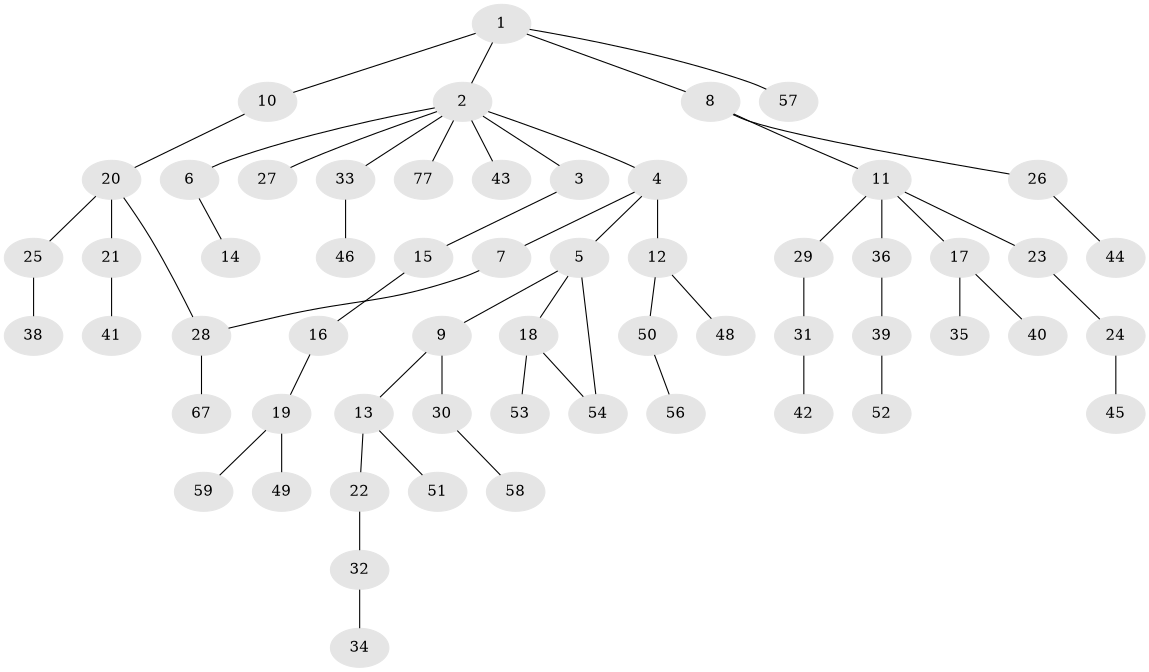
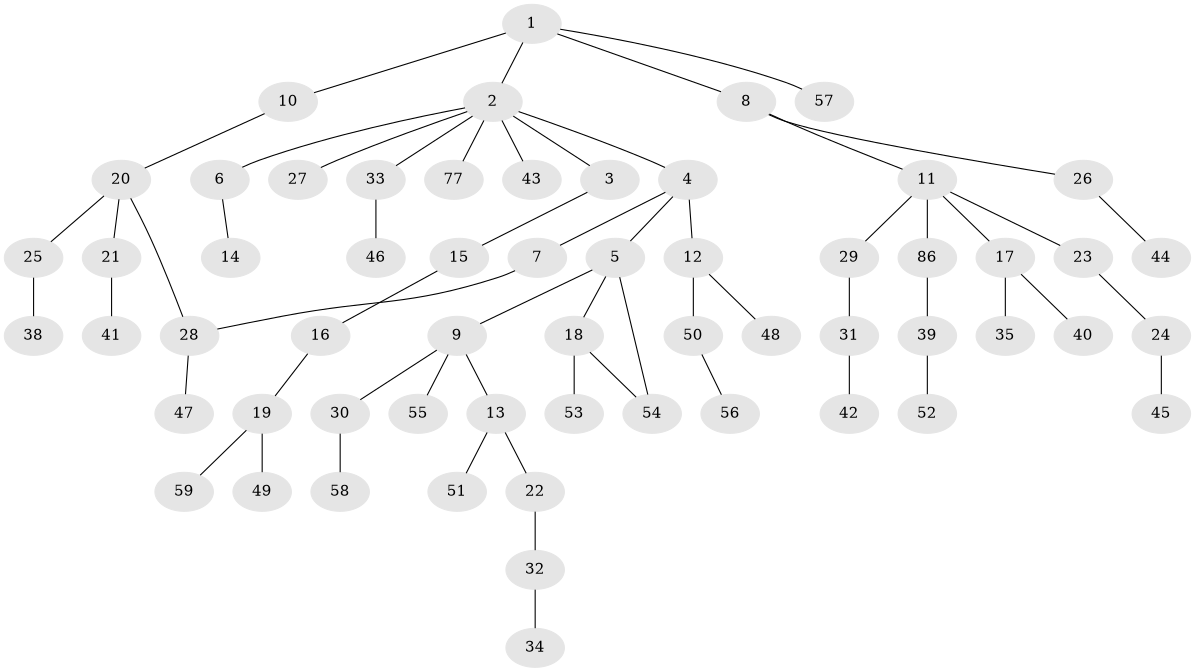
node "36": label "36" -> "86"
node "67": label "67" -> "47"
node "55": added
